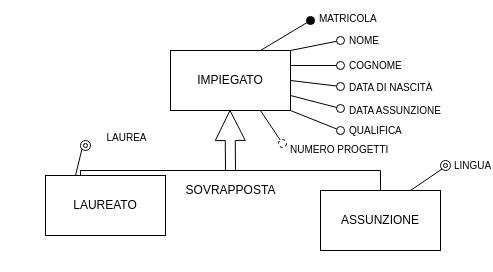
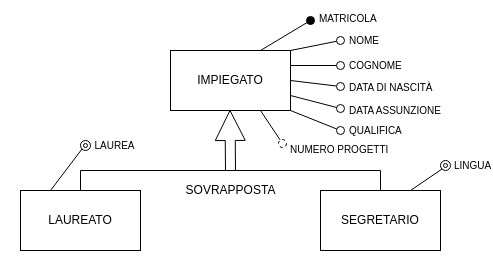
node "LAUREATO": moved (106, 206) -> (81, 221)
node "ASSUNZIONE": label "ASSUNZIONE" -> "SEGRETARIO"
